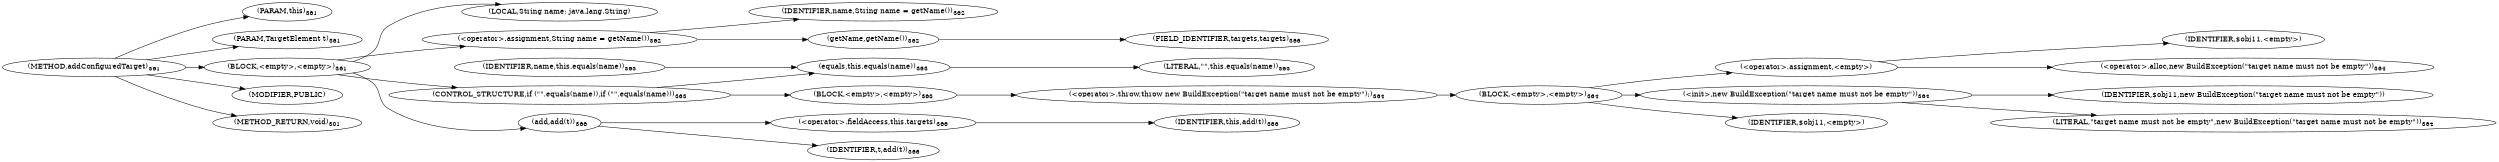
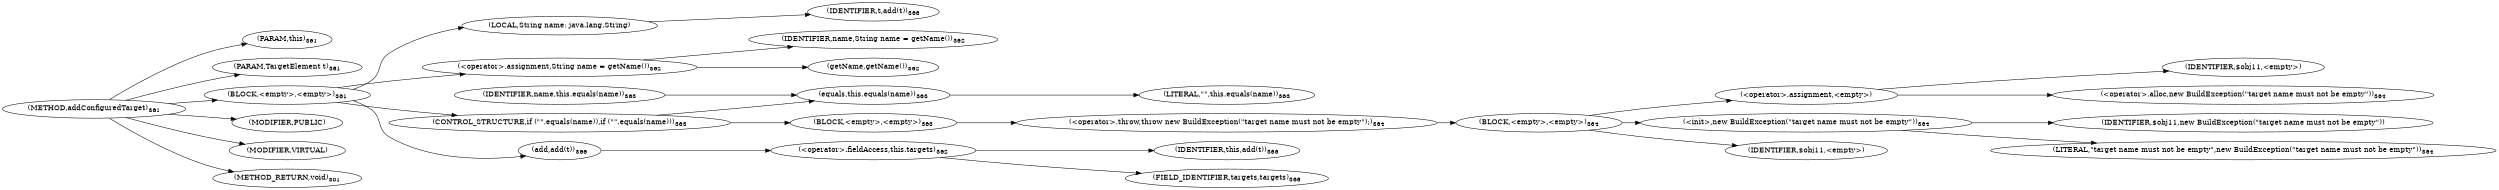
edge "(getName,getName())" -> "(FIELD_IDENTIFIER,targets,targets)": now "(<operator>.fieldAccess,this.targets)" -> "(FIELD_IDENTIFIER,targets,targets)"
node "(<operator>.fieldAccess,this.targets)": text "366" -> "362"
edge "(add,add(t))" -> "(IDENTIFIER,t,add(t))": now "(LOCAL,String name: java.lang.String)" -> "(IDENTIFIER,t,add(t))"
node "(MODIFIER,VIRTUAL)": added
